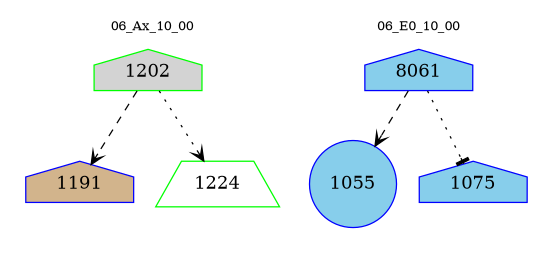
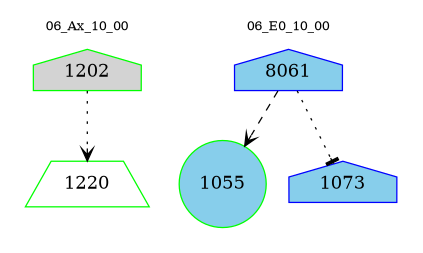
node "1191": removed
node "1224": label "1224" -> "1220"
node "1055": color blue -> green
node "1075": label "1075" -> "1073"
